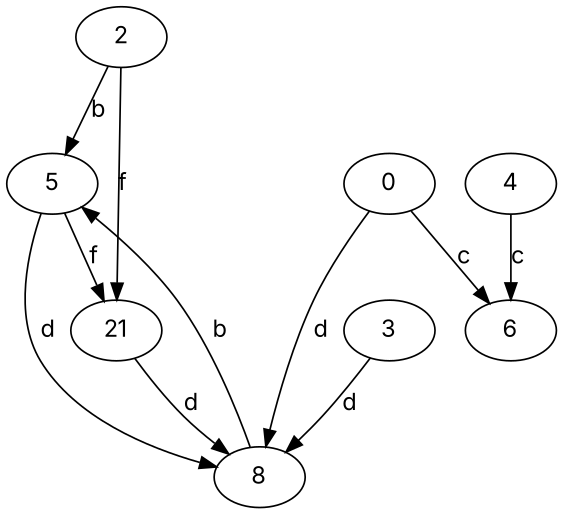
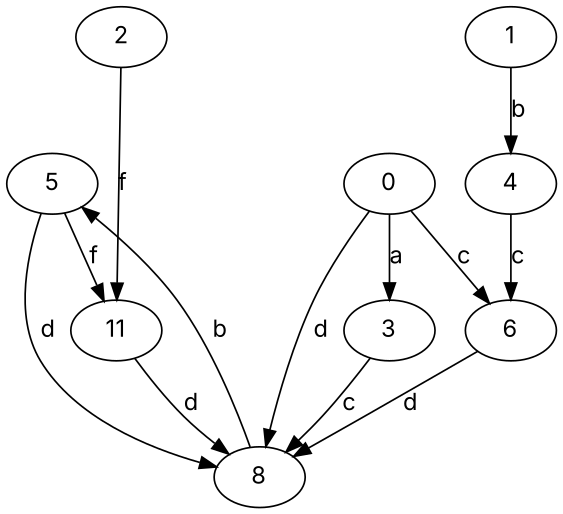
node "1": added
edge "2" -> "5": removed, label "b"
edge "0" -> "3": added, label "a"
node "21": label "21" -> "11"
edge "6" -> "8": added, label "d"
edge "3" -> "8": label "d" -> "c"
